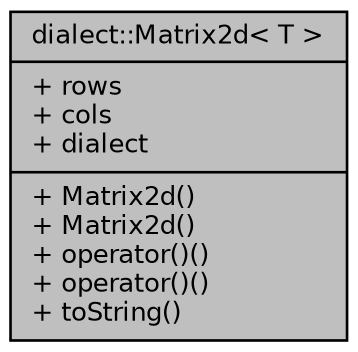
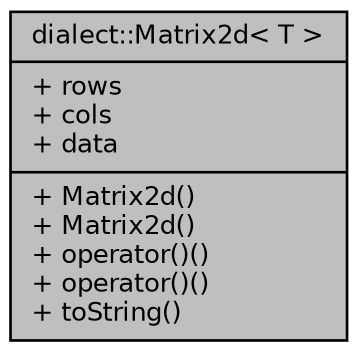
node "dialect::Matrix2d< T >": text "+ dialect" -> "+ data"
